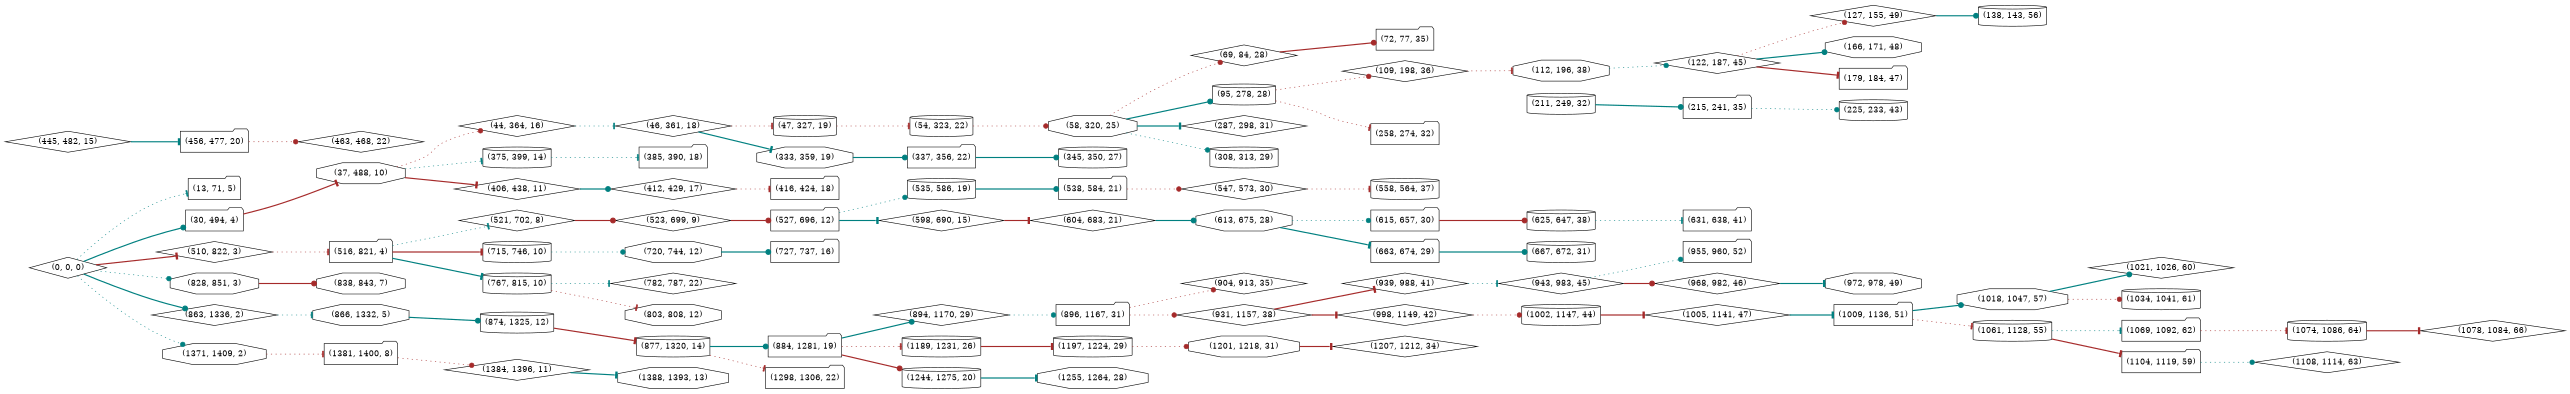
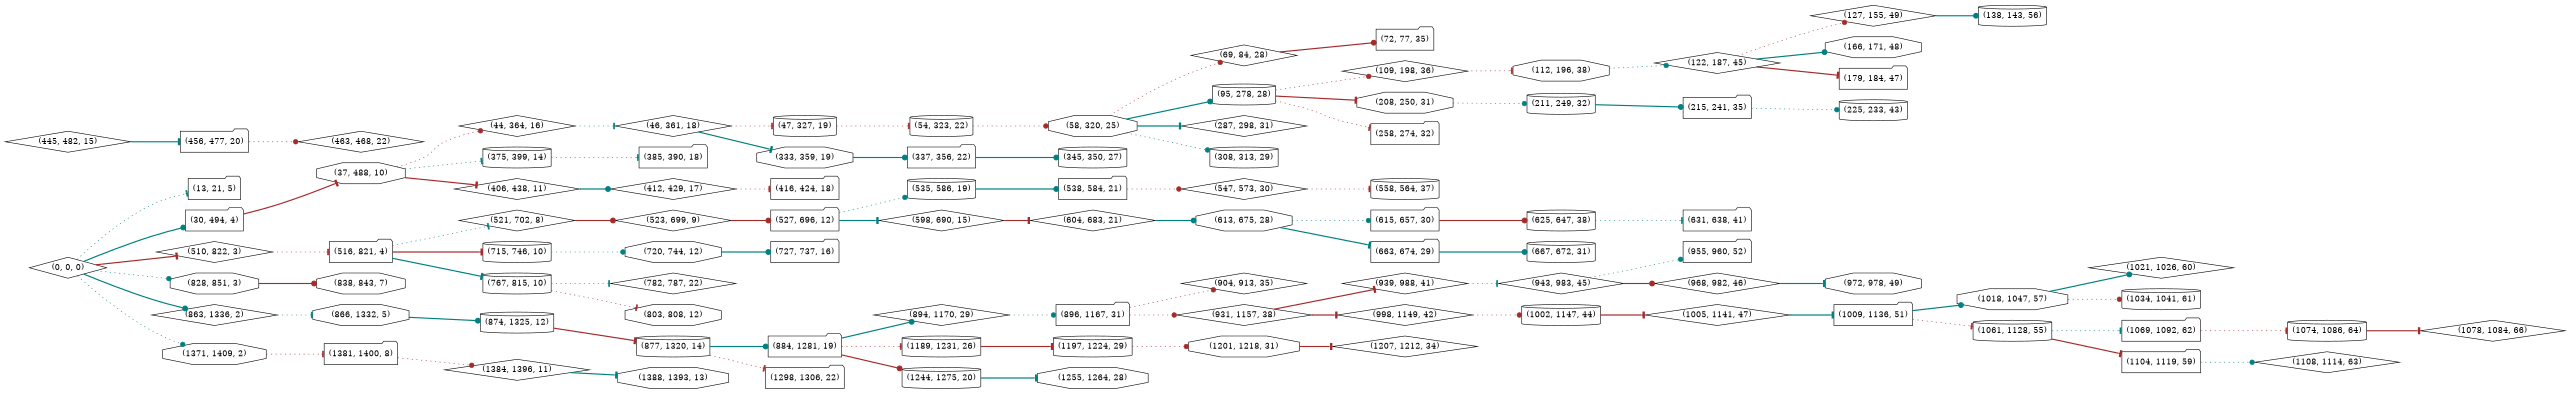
node "(208, 250, 31)": added
node "(13, 71, 5)": label "(13, 71, 5)" -> "(13, 21, 5)"
